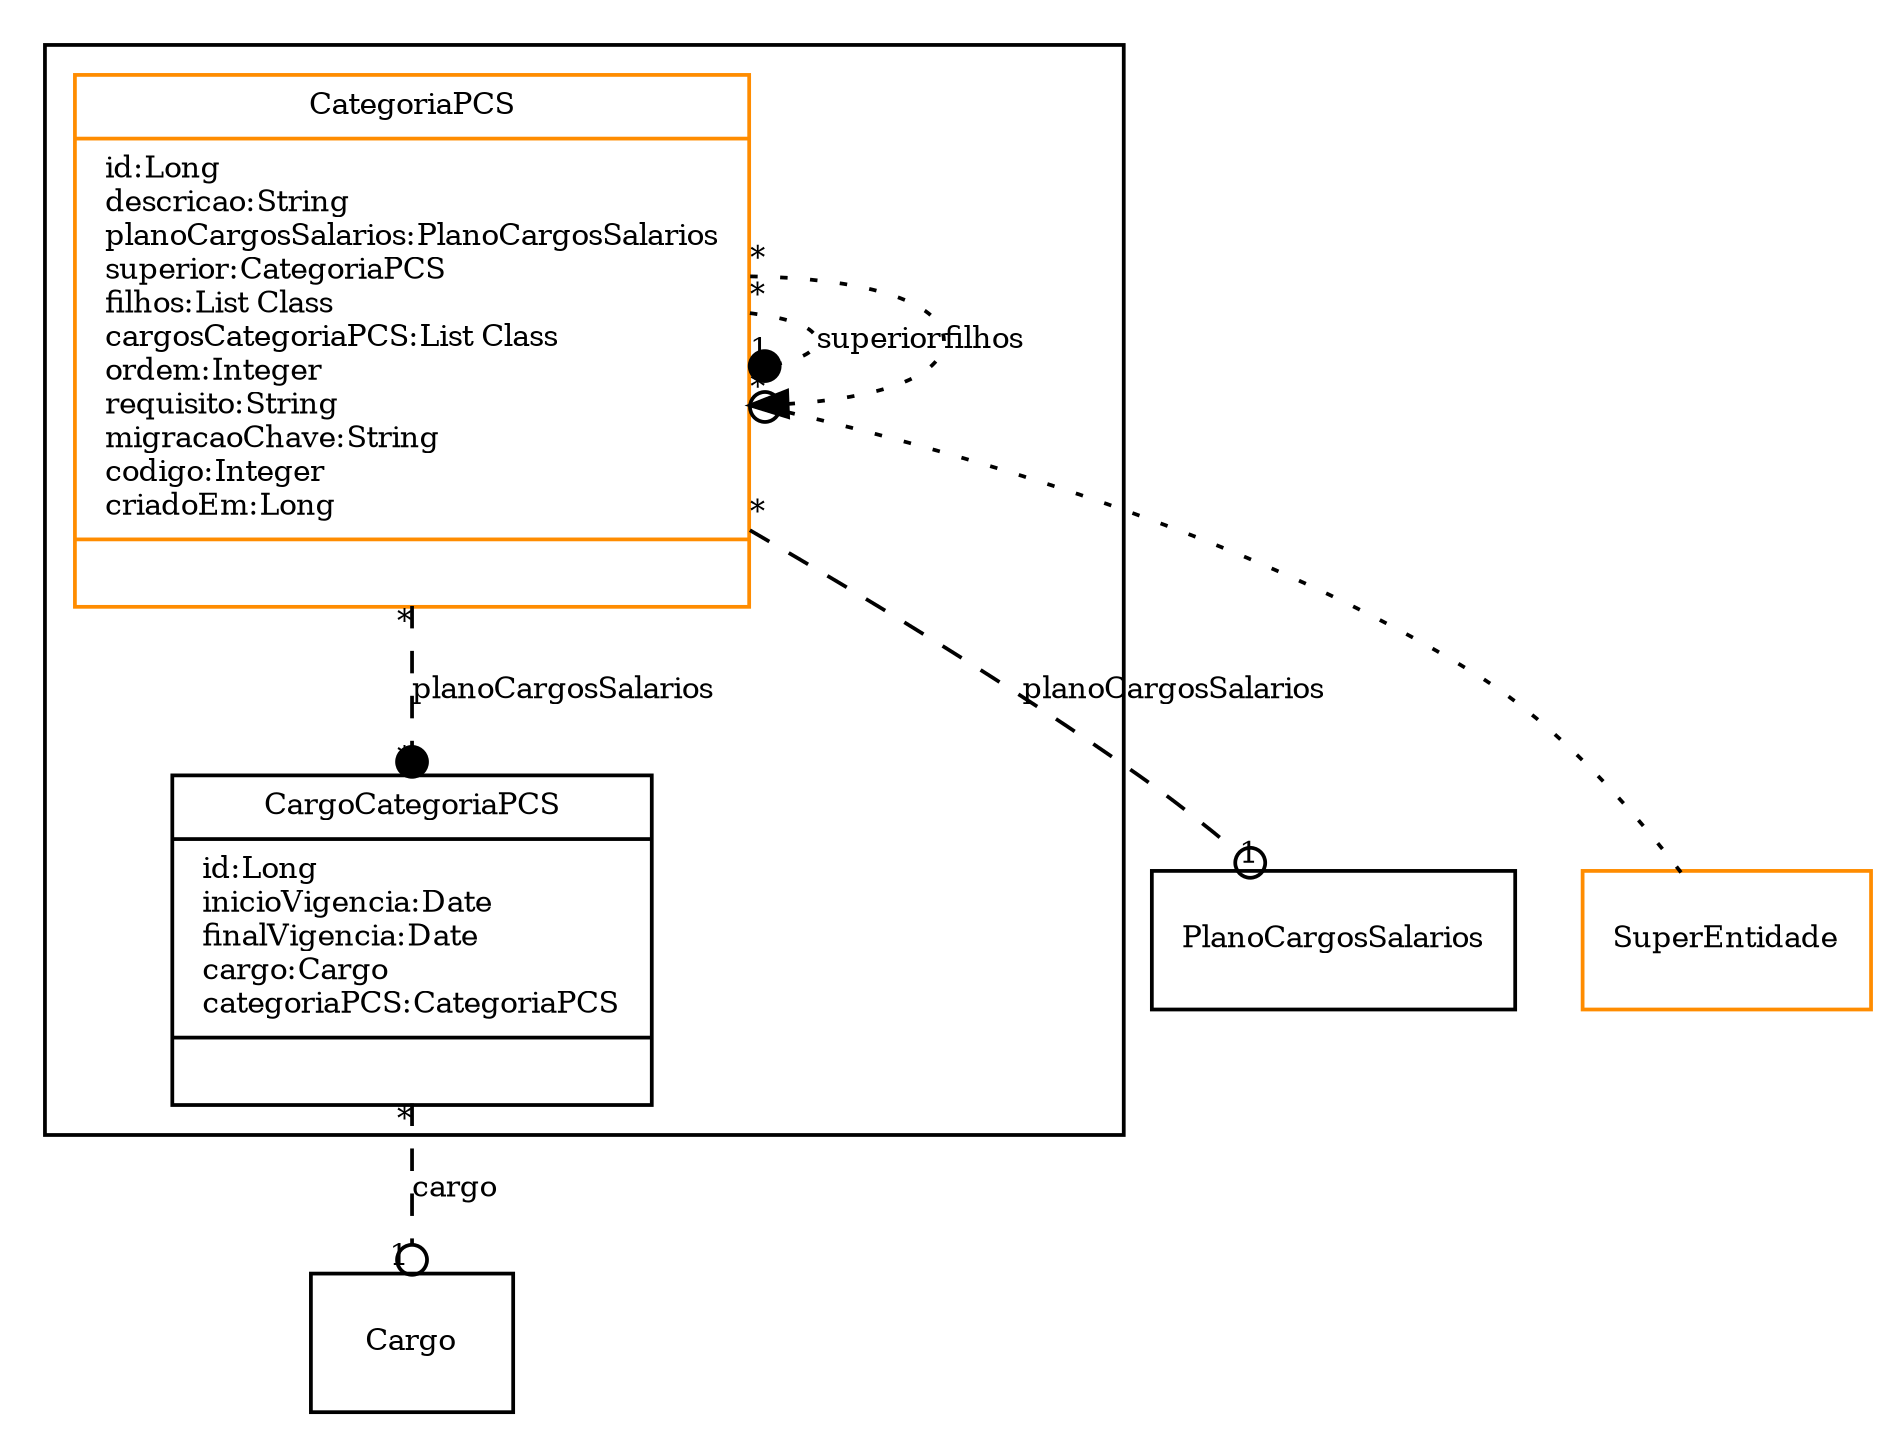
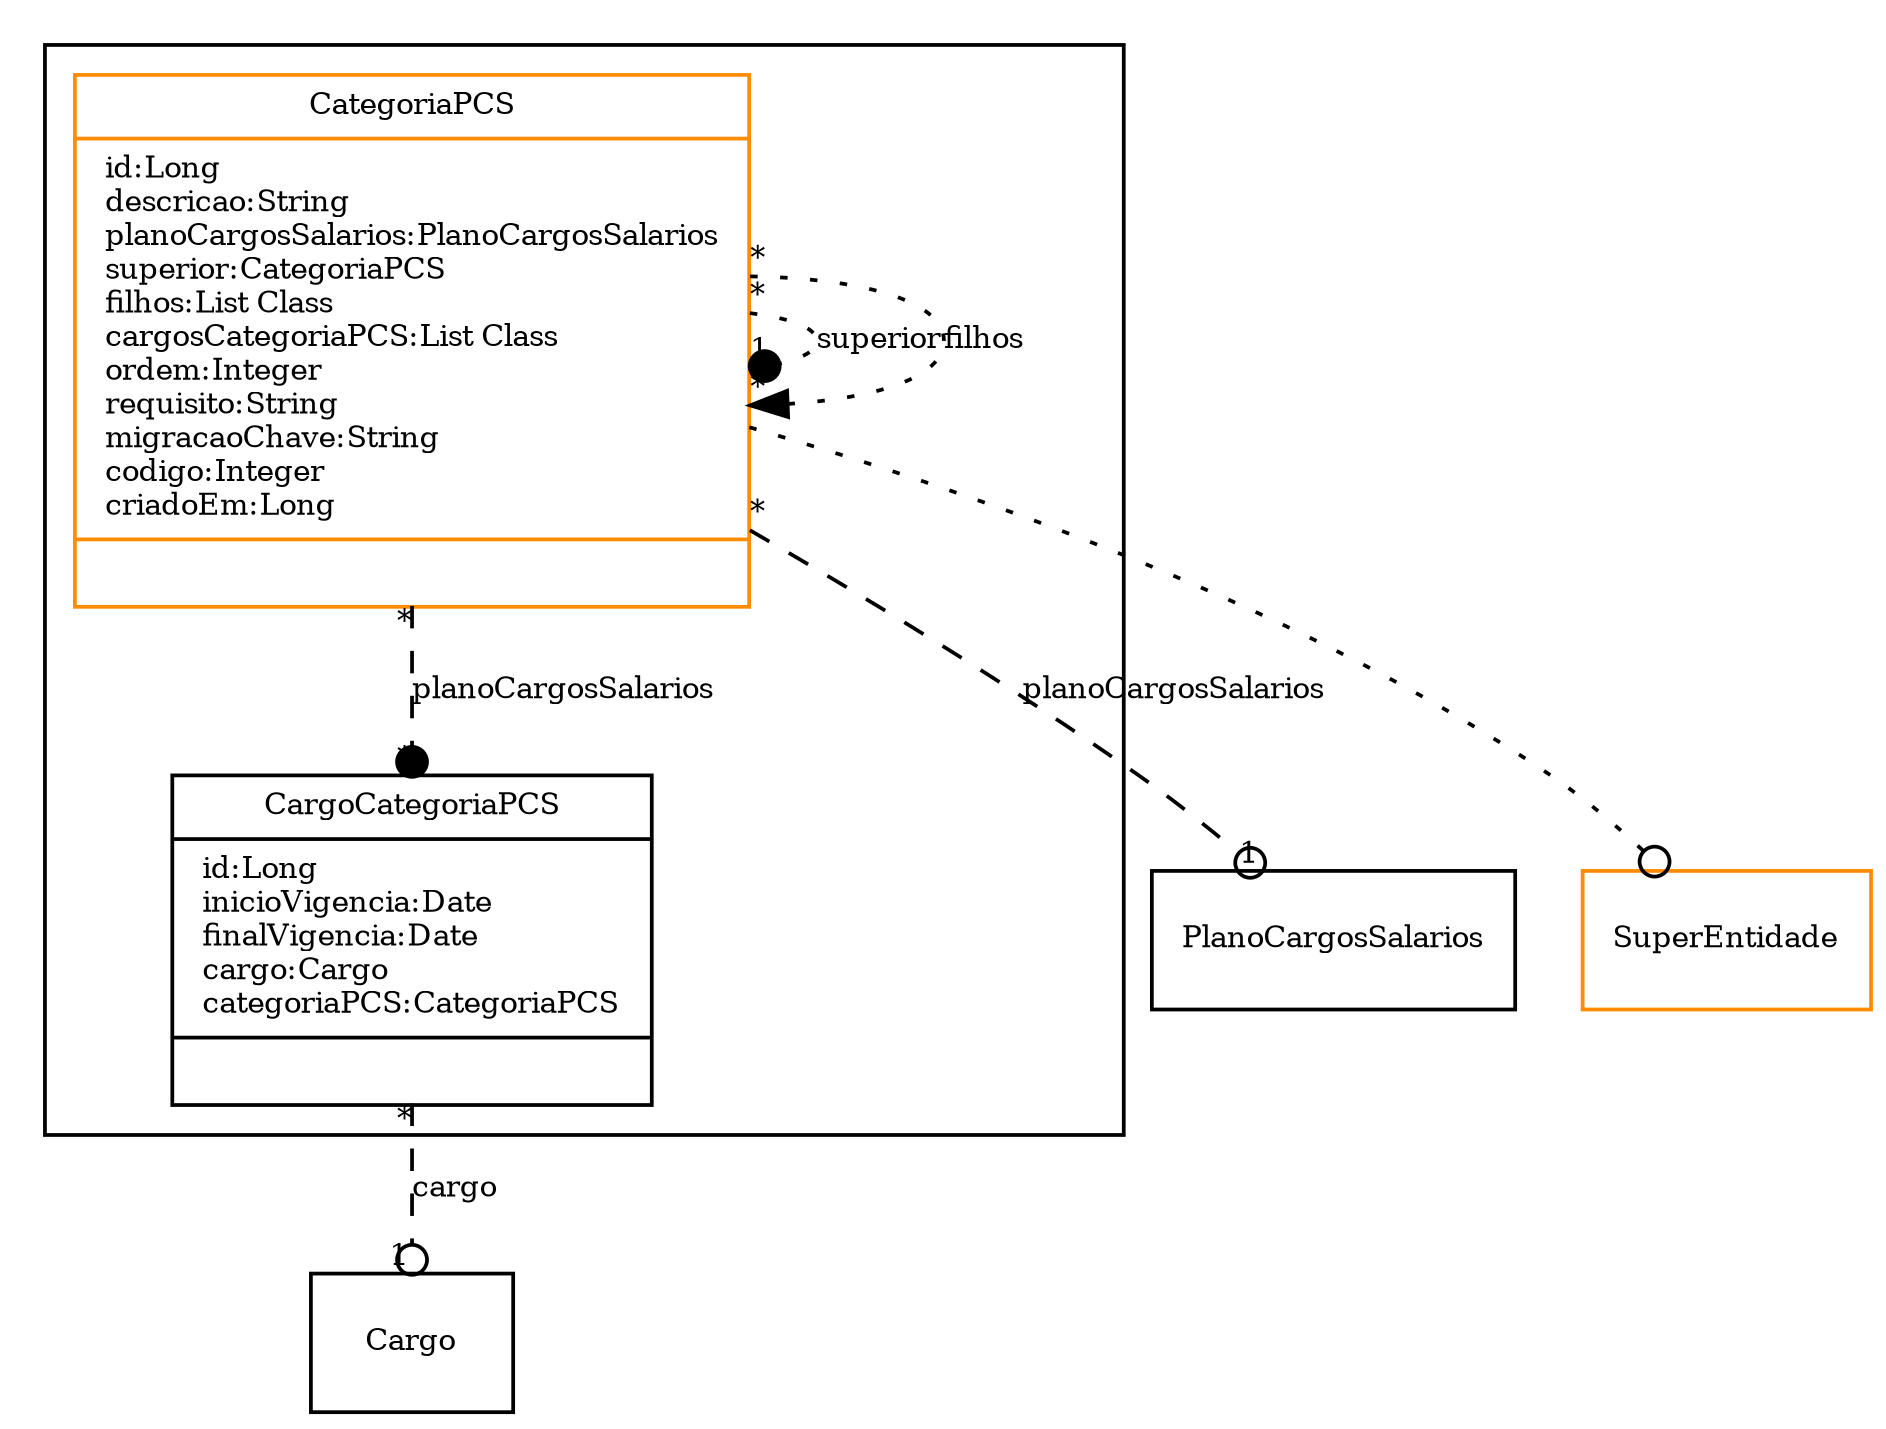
edge "SuperEntidade" -> "CategoriaPCS": reversed
